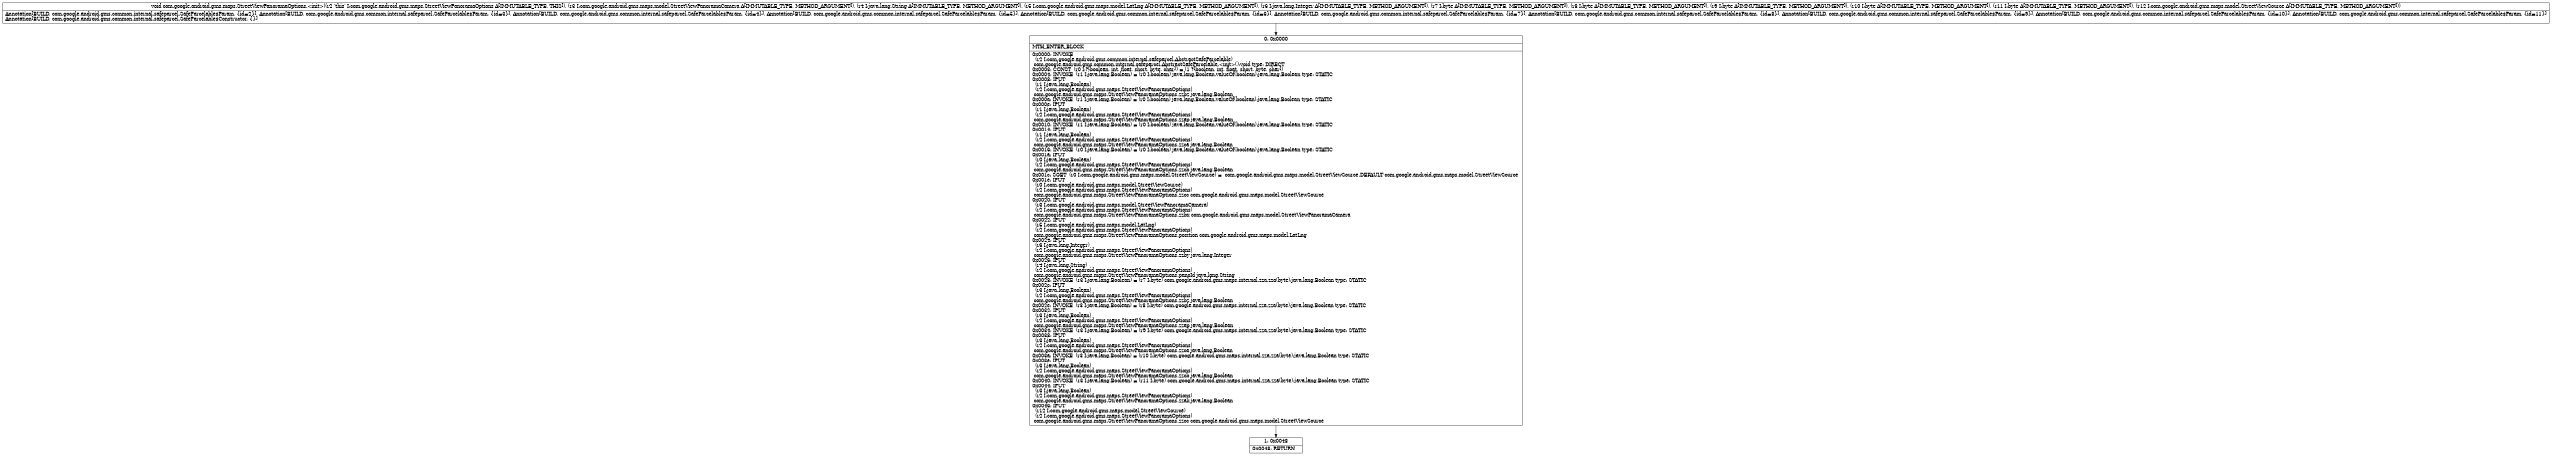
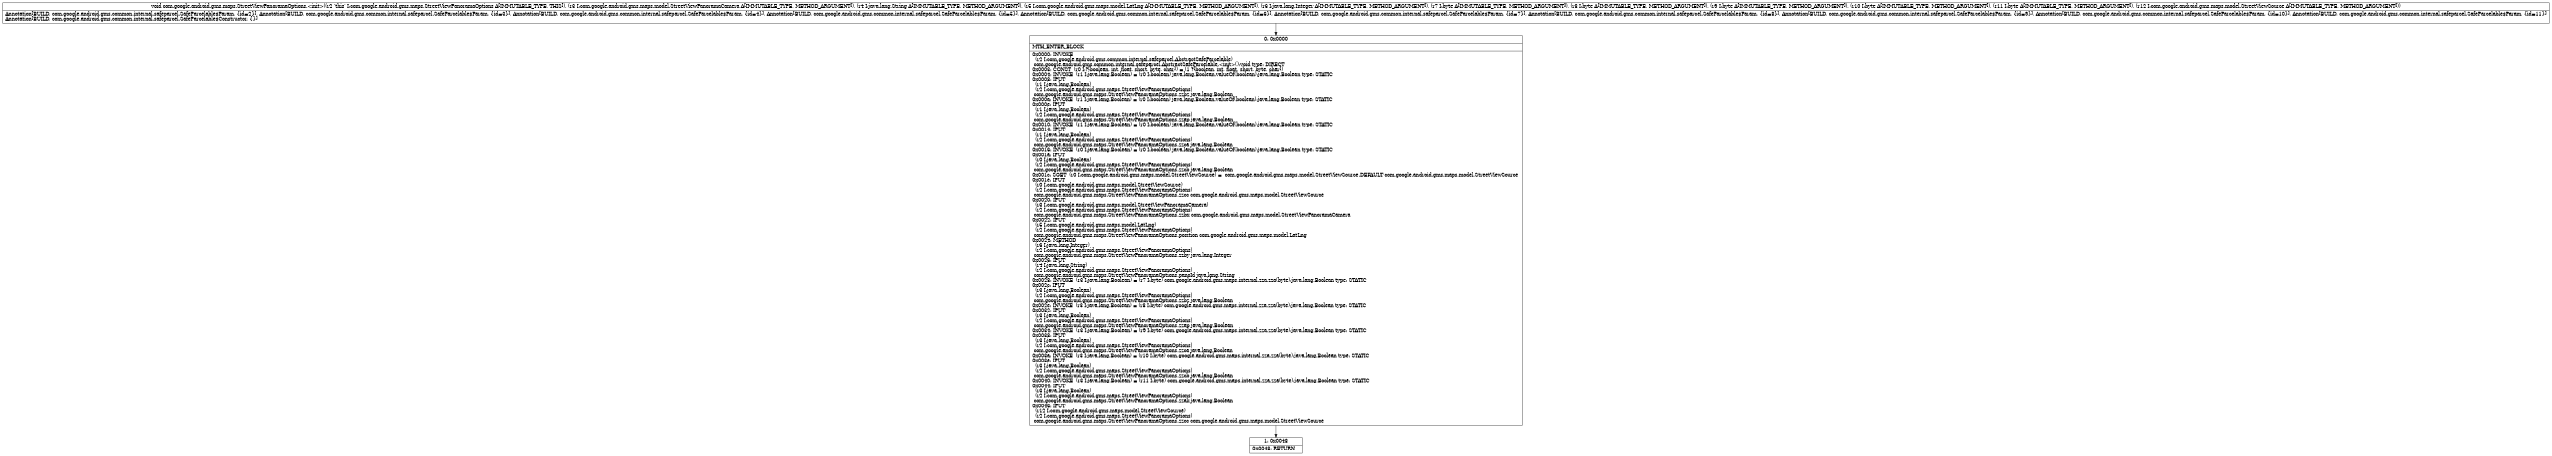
node "0: 0x0000": text "0x0024: IPUT" -> "0x0024: METHOD"
